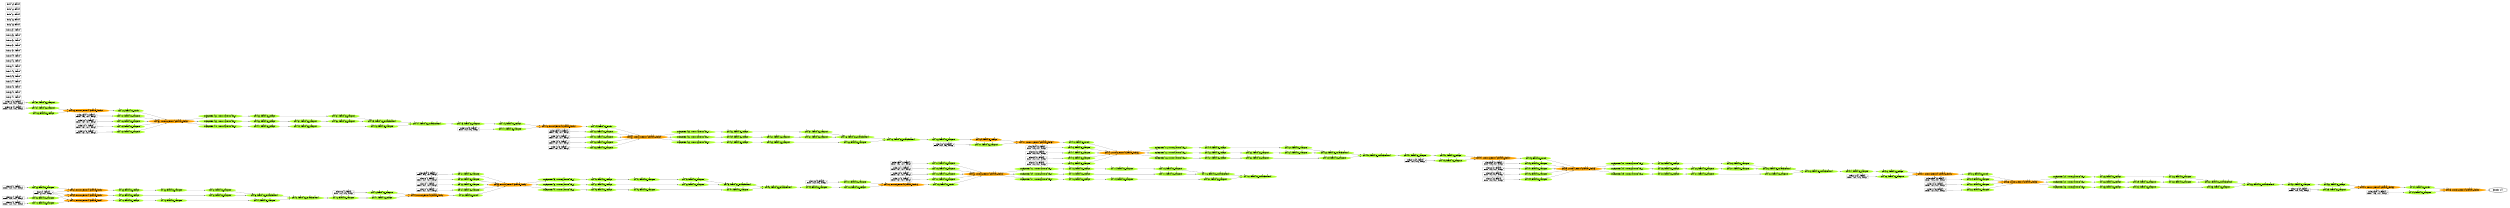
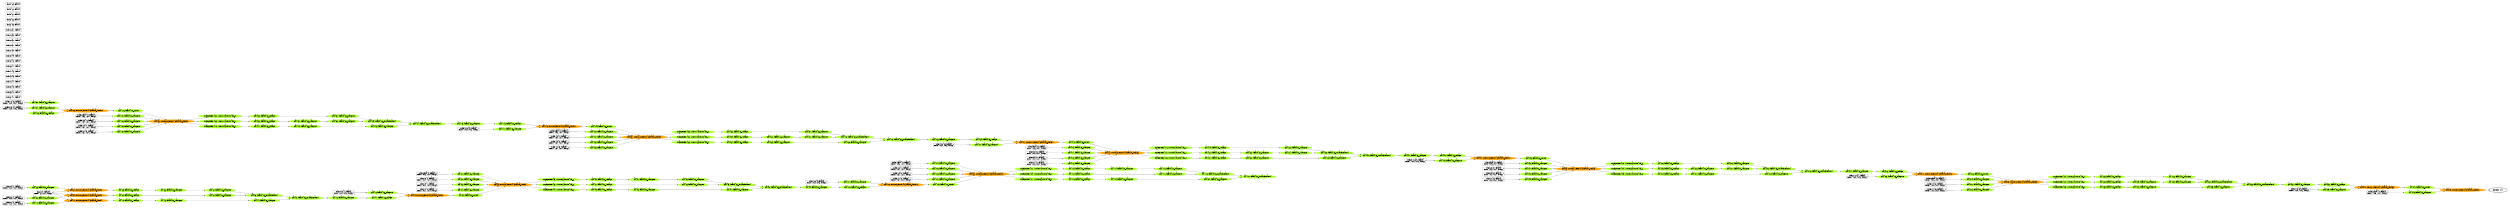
node "Call [169, default](op=reshape)": fillcolor orange -> greenyellow
